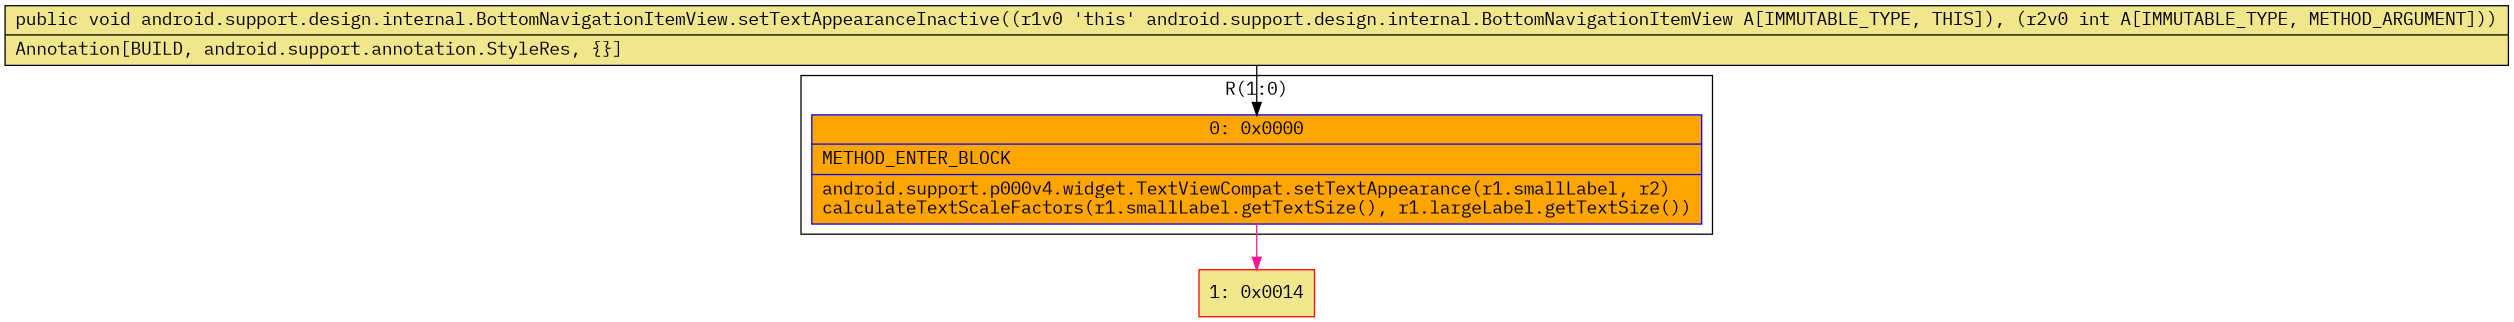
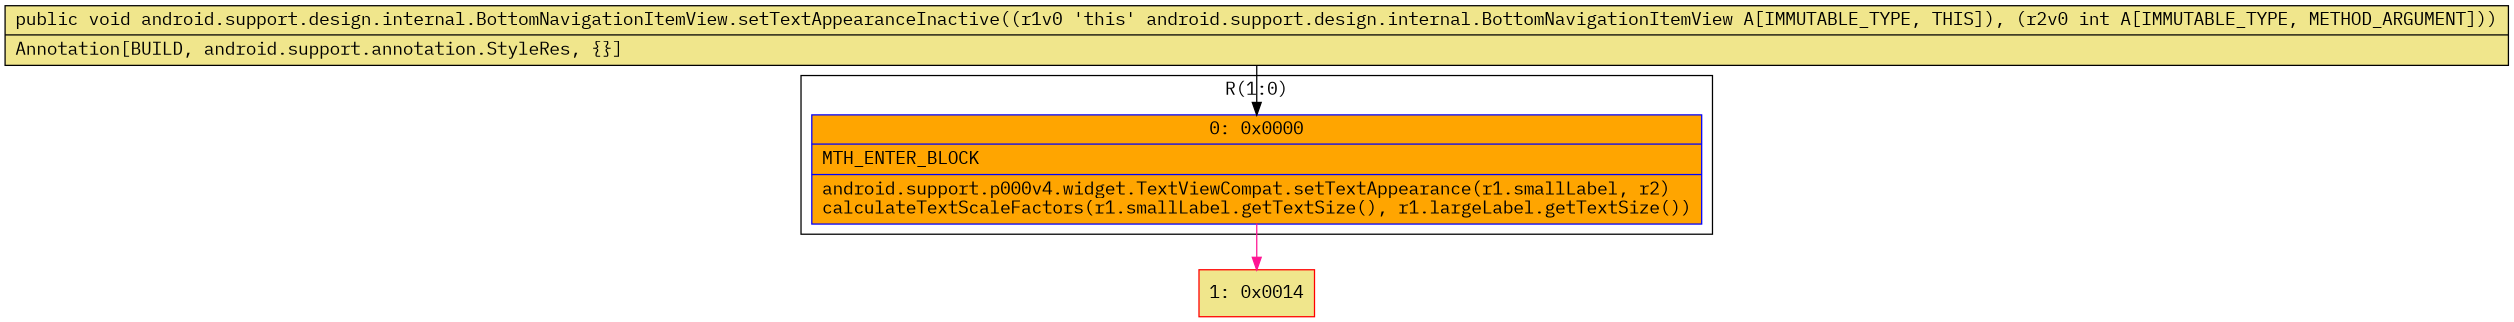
node "0: 0x0000": text "METHOD_ENTER_BLOCK" -> "MTH_ENTER_BLOCK"
